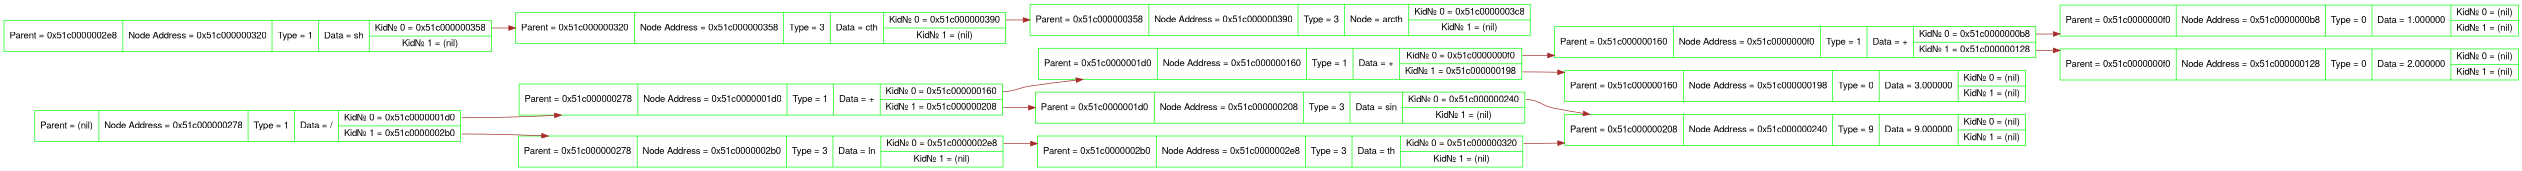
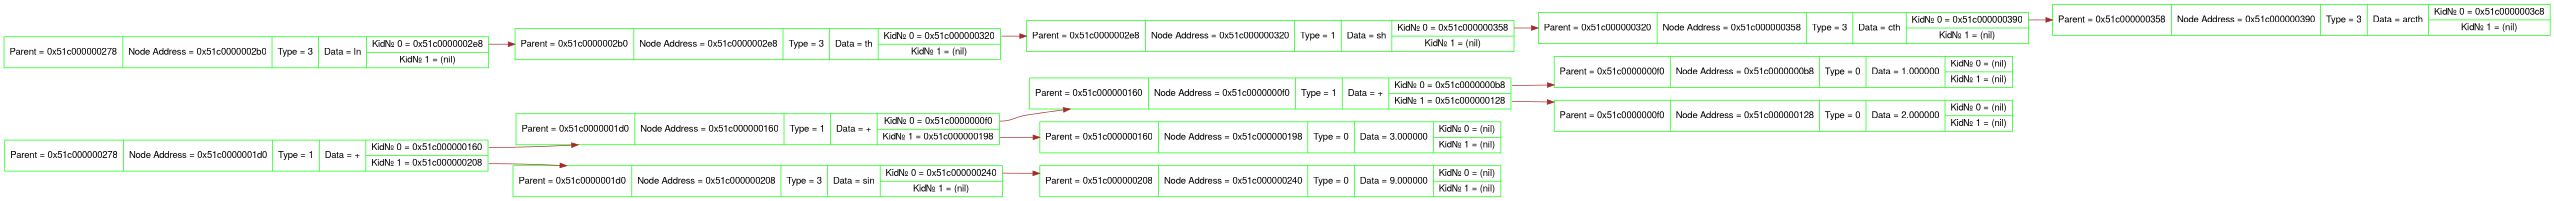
node "Parent = 0x51c000000358": text "Node = arcth" -> "Data = arcth"
node "Parent = (nil)": removed
node "Parent = 0x51c000000208": text "Type = 9" -> "Type = 0"
edge "Parent = 0x51c0000002b0" -> "Parent = 0x51c000000208": now "Parent = 0x51c0000002b0" -> "Parent = 0x51c0000002e8"
